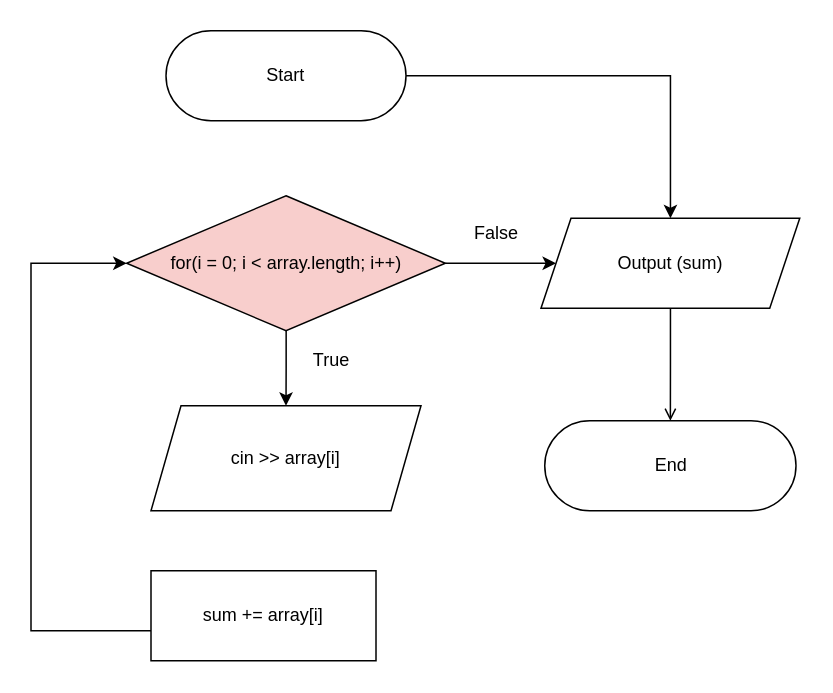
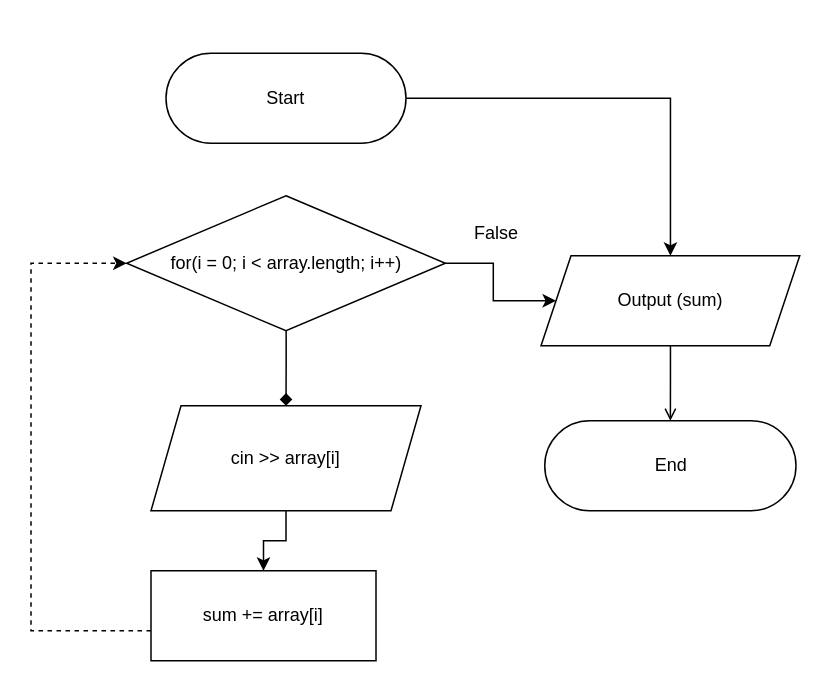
node "Start": moved (286, 76) -> (286, 98)
node "for(i = 0; i < array.length; i++)": fillcolor #f8cecc -> #ffffff
node "Output (sum)": moved (670, 263) -> (670, 301)
node "True": removed
edge "for(i = 0; i < array.length; i++)" -> "cin >> array[i]": arrowhead classic -> diamond
edge "sum += array[i]" -> "for(i = 0; i < array.length; i++)": style solid -> dashed
edge "cin >> array[i]" -> "sum += array[i]": added
